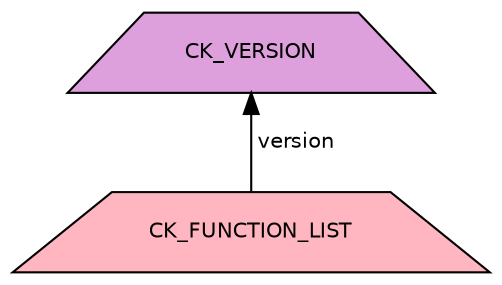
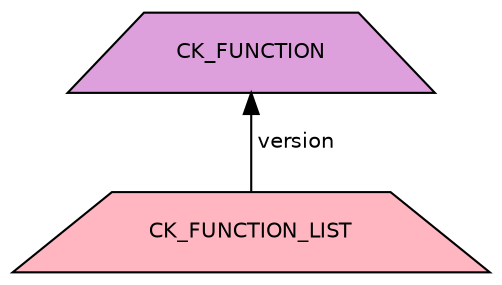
node "CK_VERSION": label "CK_VERSION" -> "CK_FUNCTION"
